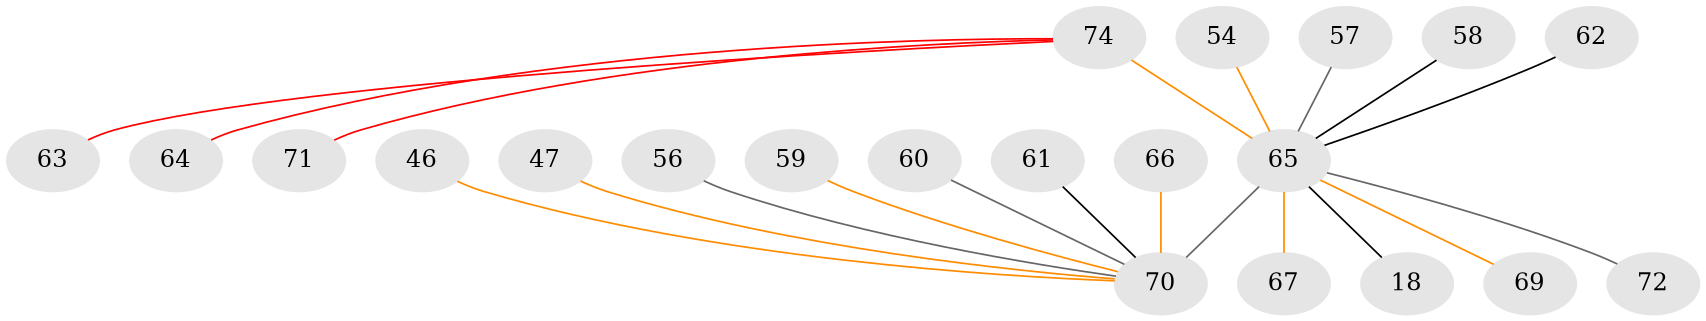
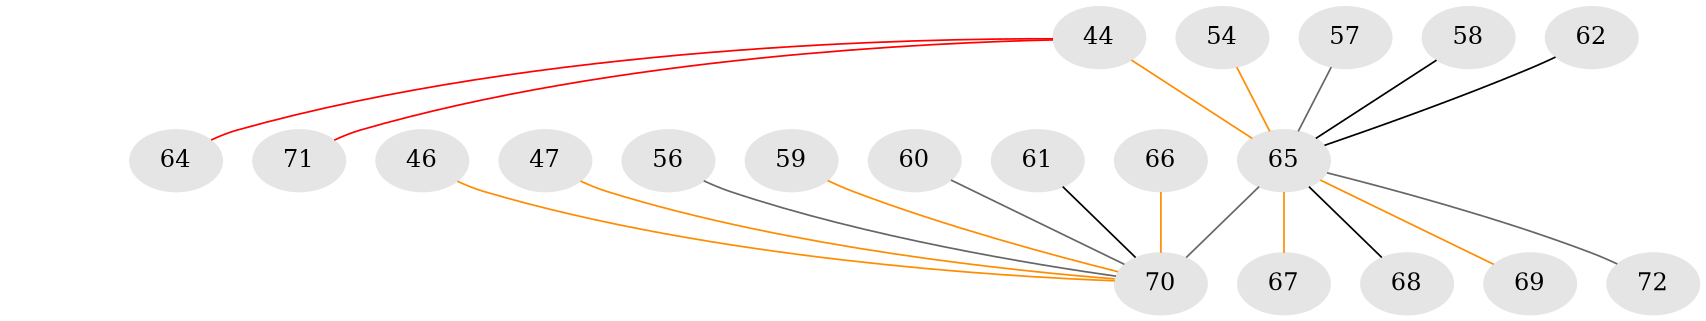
node "74": label "74" -> "44"
node "63": removed
node "18": label "18" -> "68"
